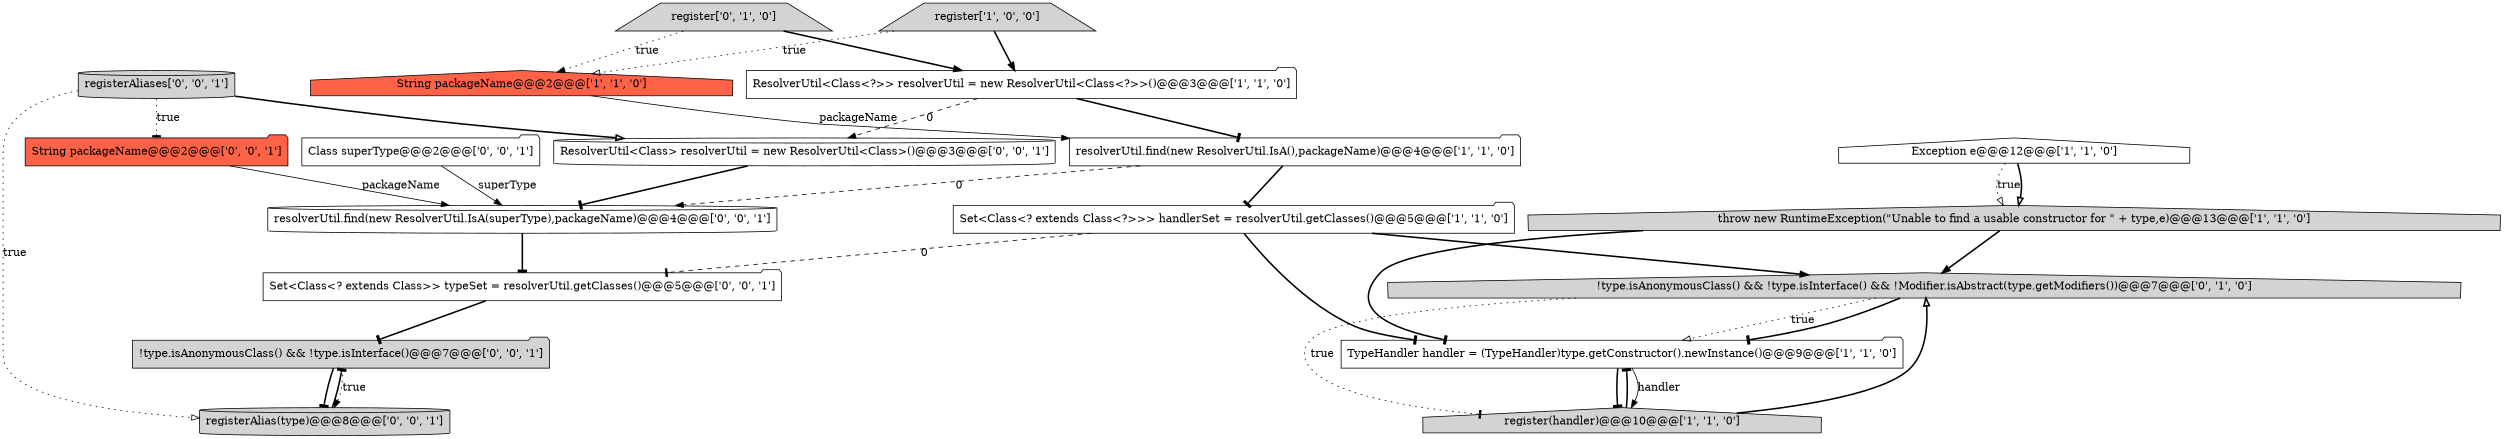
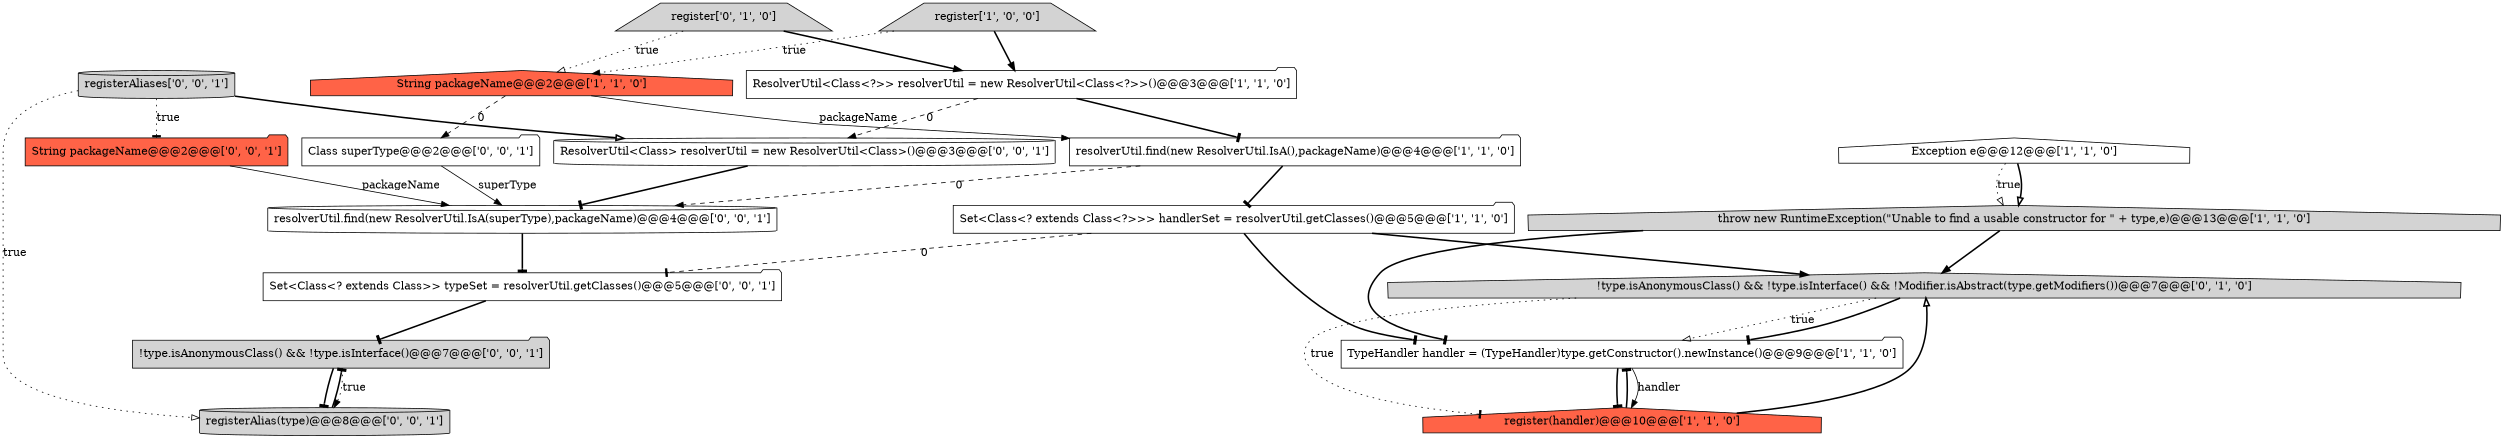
edge "register['0', '1', '0']" -> "String packageName@@@2@@@['1', '1', '0']": arrowhead normal -> onormal
edge "register['1', '0', '0']" -> "String packageName@@@2@@@['1', '1', '0']": arrowhead onormal -> normal
edge "String packageName@@@2@@@['1', '1', '0']" -> "Class superType@@@2@@@['0', '0', '1']": added, label "0"
node "register(handler)@@@10@@@['1', '1', '0']": fillcolor lightgray -> tomato
